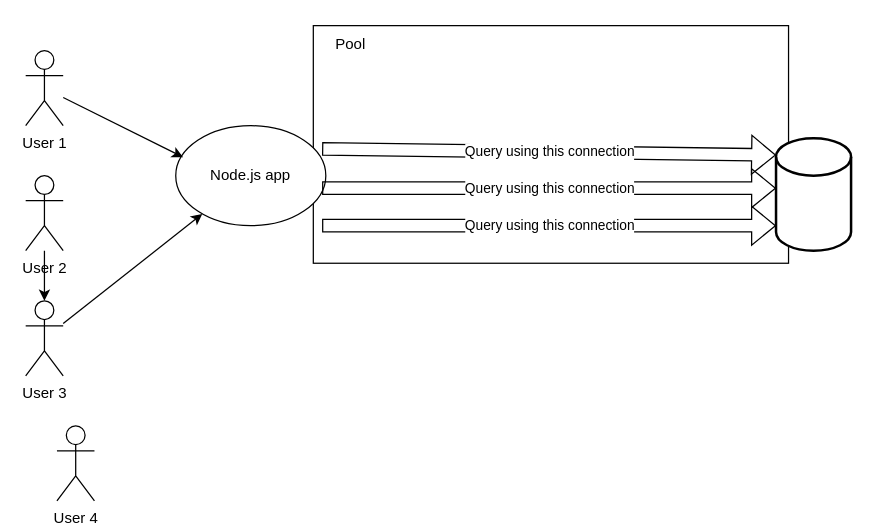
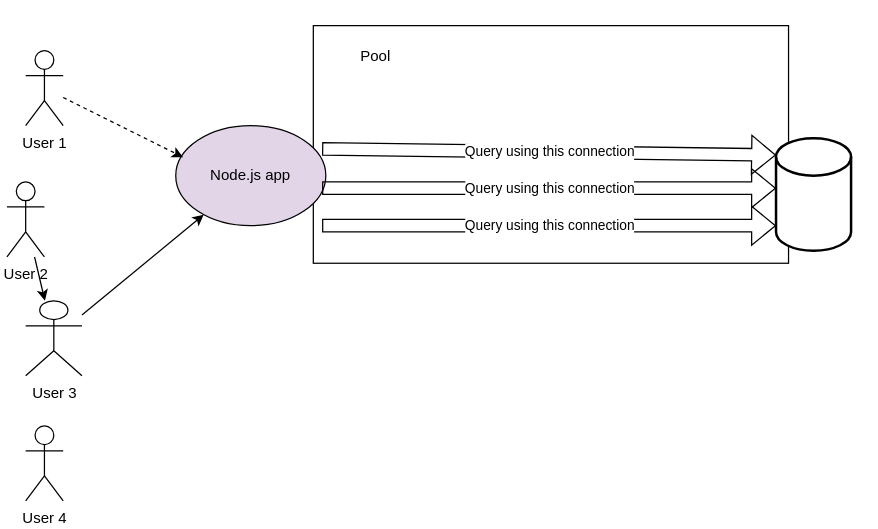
node "Pool": moved (351, 44) -> (376, 57)
edge "User 1" -> "Node.js app": style solid -> dashed
node "Node.js app": fillcolor #ffffff -> #e1d5e7
node "User 2": moved (44, 213) -> (26, 219)
node "User 3": size 38x75 -> 56x75
node "User 4": moved (76, 463) -> (44, 463)
